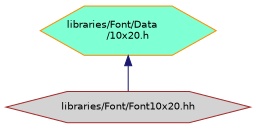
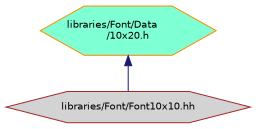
node "libraries/Font/Font10x20.hh": label "libraries/Font/Font10x20.hh" -> "libraries/Font/Font10x10.hh"
